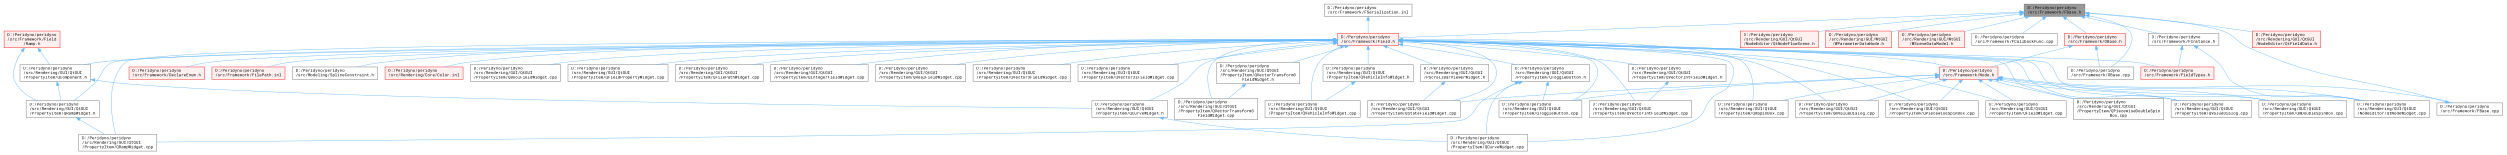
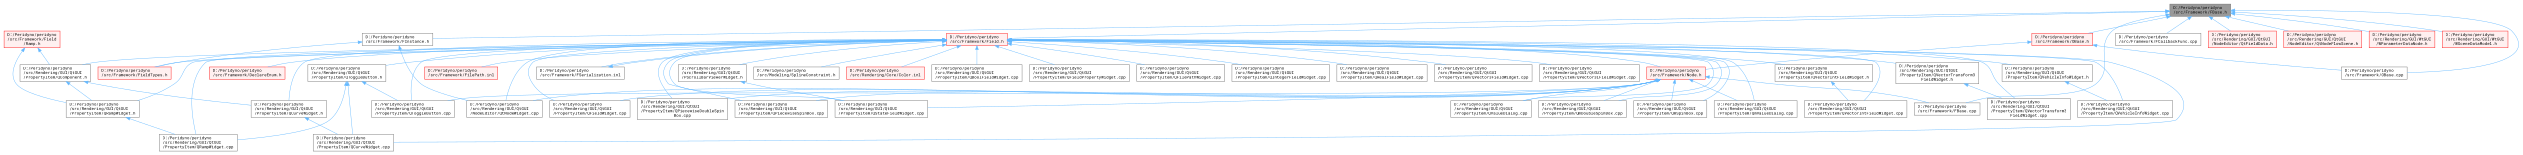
edge "D:/Peridyno/peridyno /src/Framework/FSerialization.inl" -> "D:/Peridyno/peridyno /src/Framework/Field.h": added
edge "D:/Peridyno/peridyno /src/Framework/FBase.h" -> "D:/Peridyno/peridyno /src/Framework/FBase.cpp": reversed
